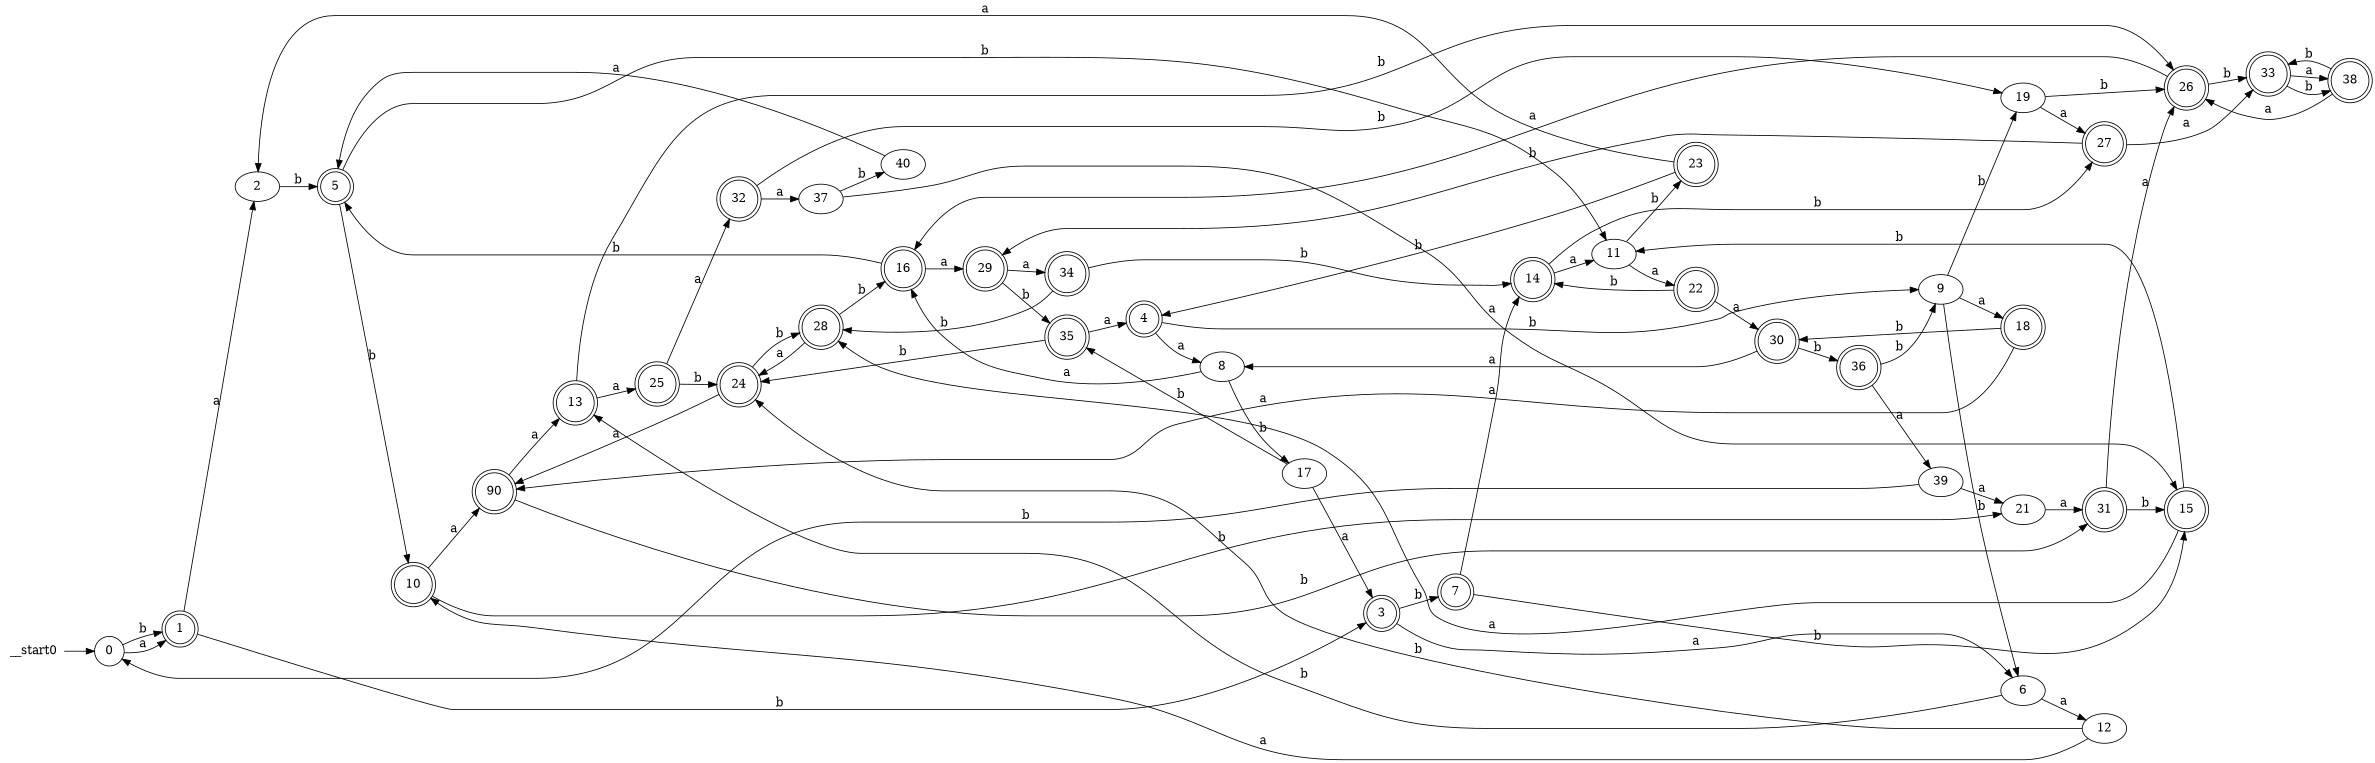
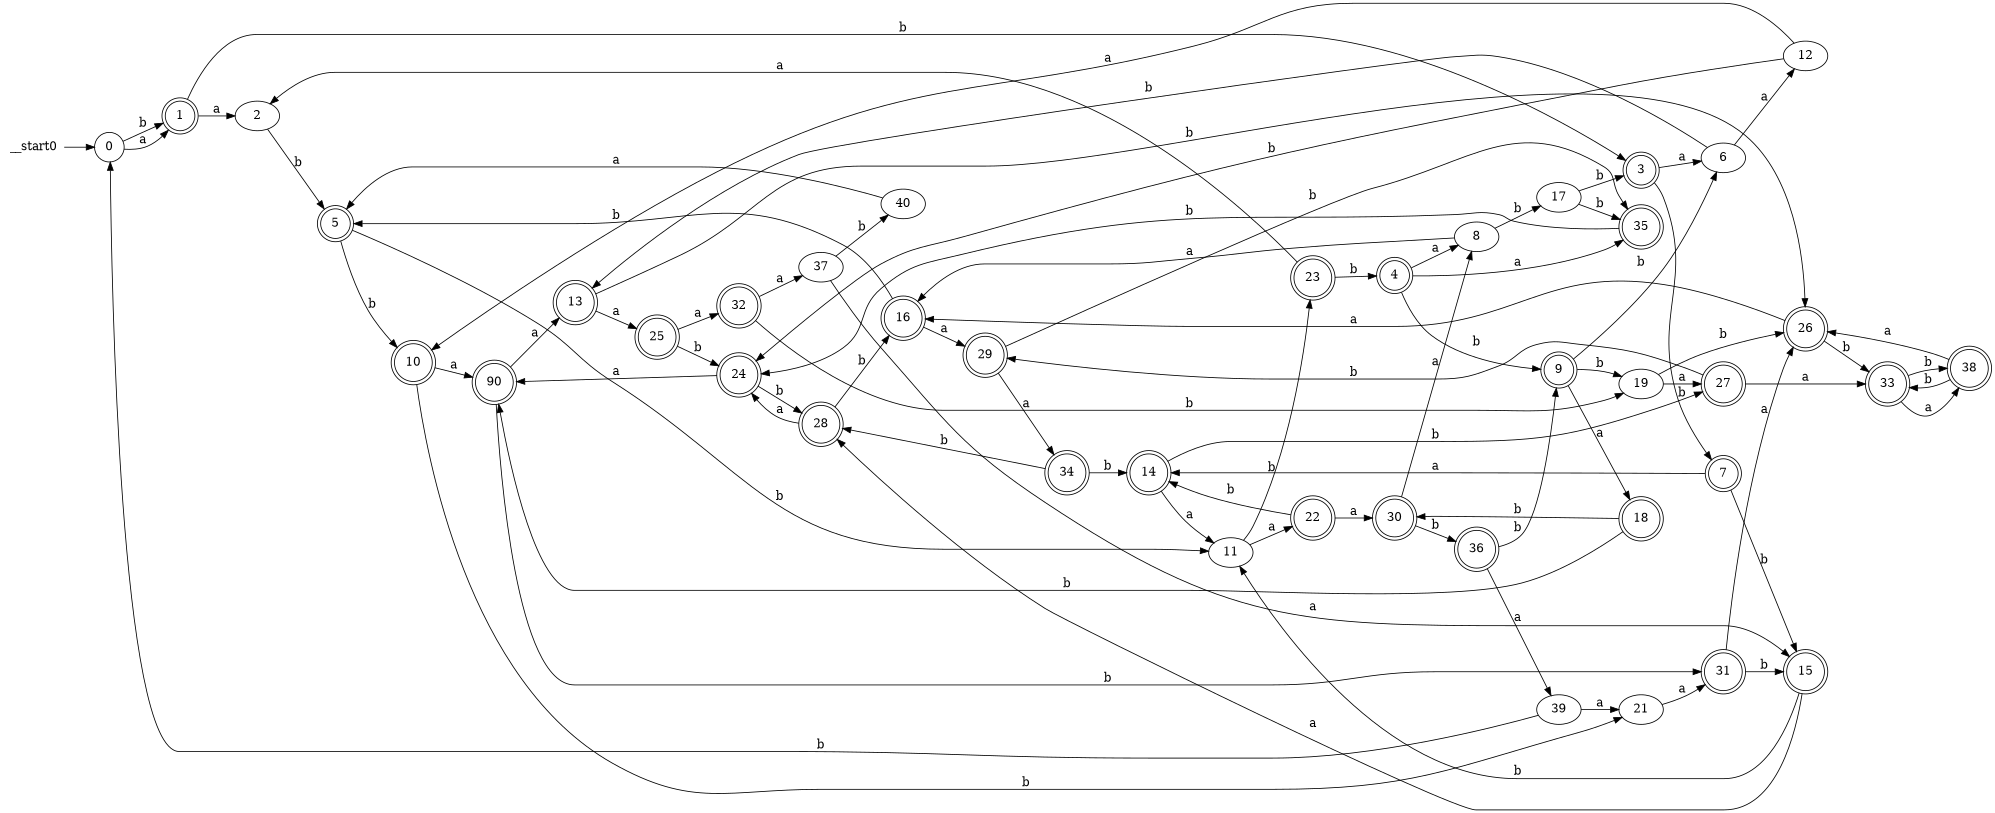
node "9": shape ellipse -> doublecircle
edge "35" -> "4": reversed
edge "18" -> "90": label "a" -> "b"
edge "17" -> "3": label "a" -> "b"
